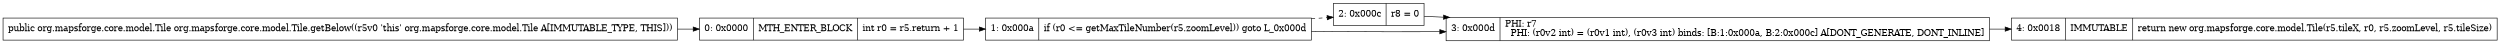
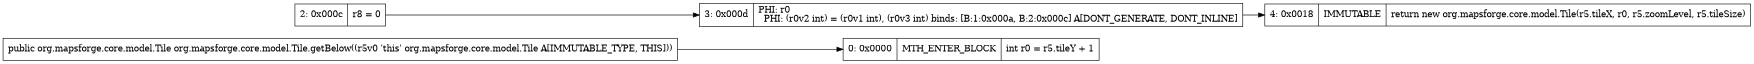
node "3: 0x000d": text "PHI: r7" -> "PHI: r0"
node "0: 0x0000": text "int r0 = r5.return + 1" -> "int r0 = r5.tileY + 1"
node "1: 0x000a": removed
